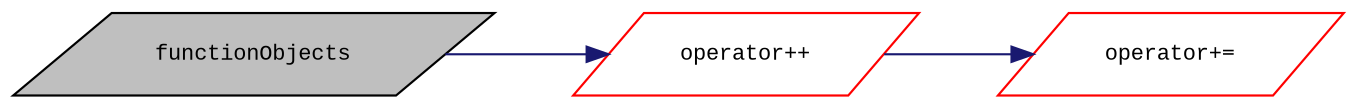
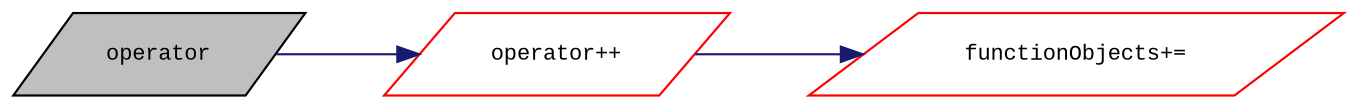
node "functionObjects": label "functionObjects" -> "operator"
node "operator+=": label "operator+=" -> "functionObjects+="
